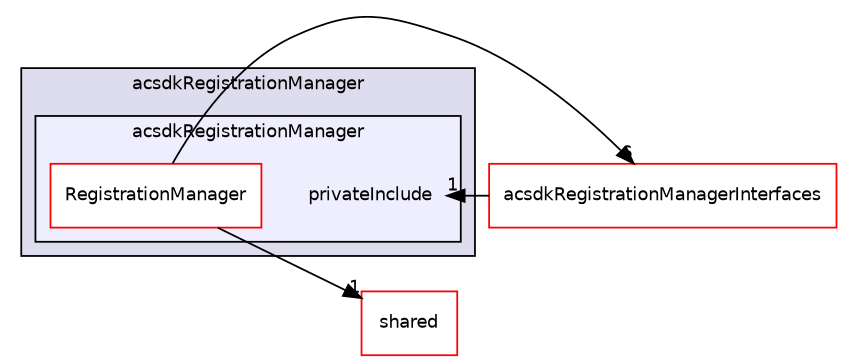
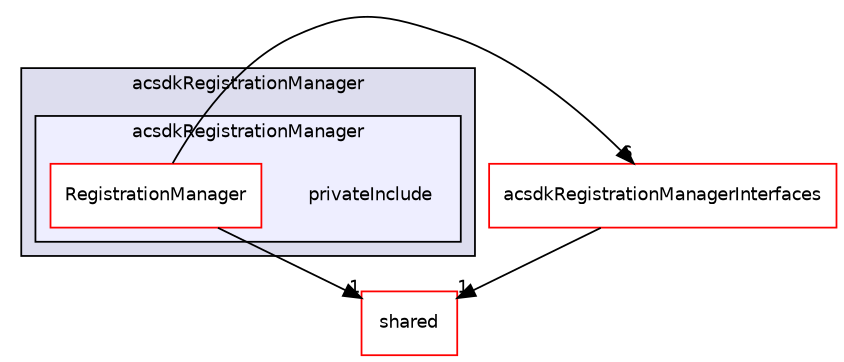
edge "acsdkRegistrationManagerInterfaces" -> "privateInclude": now "acsdkRegistrationManagerInterfaces" -> "shared"
